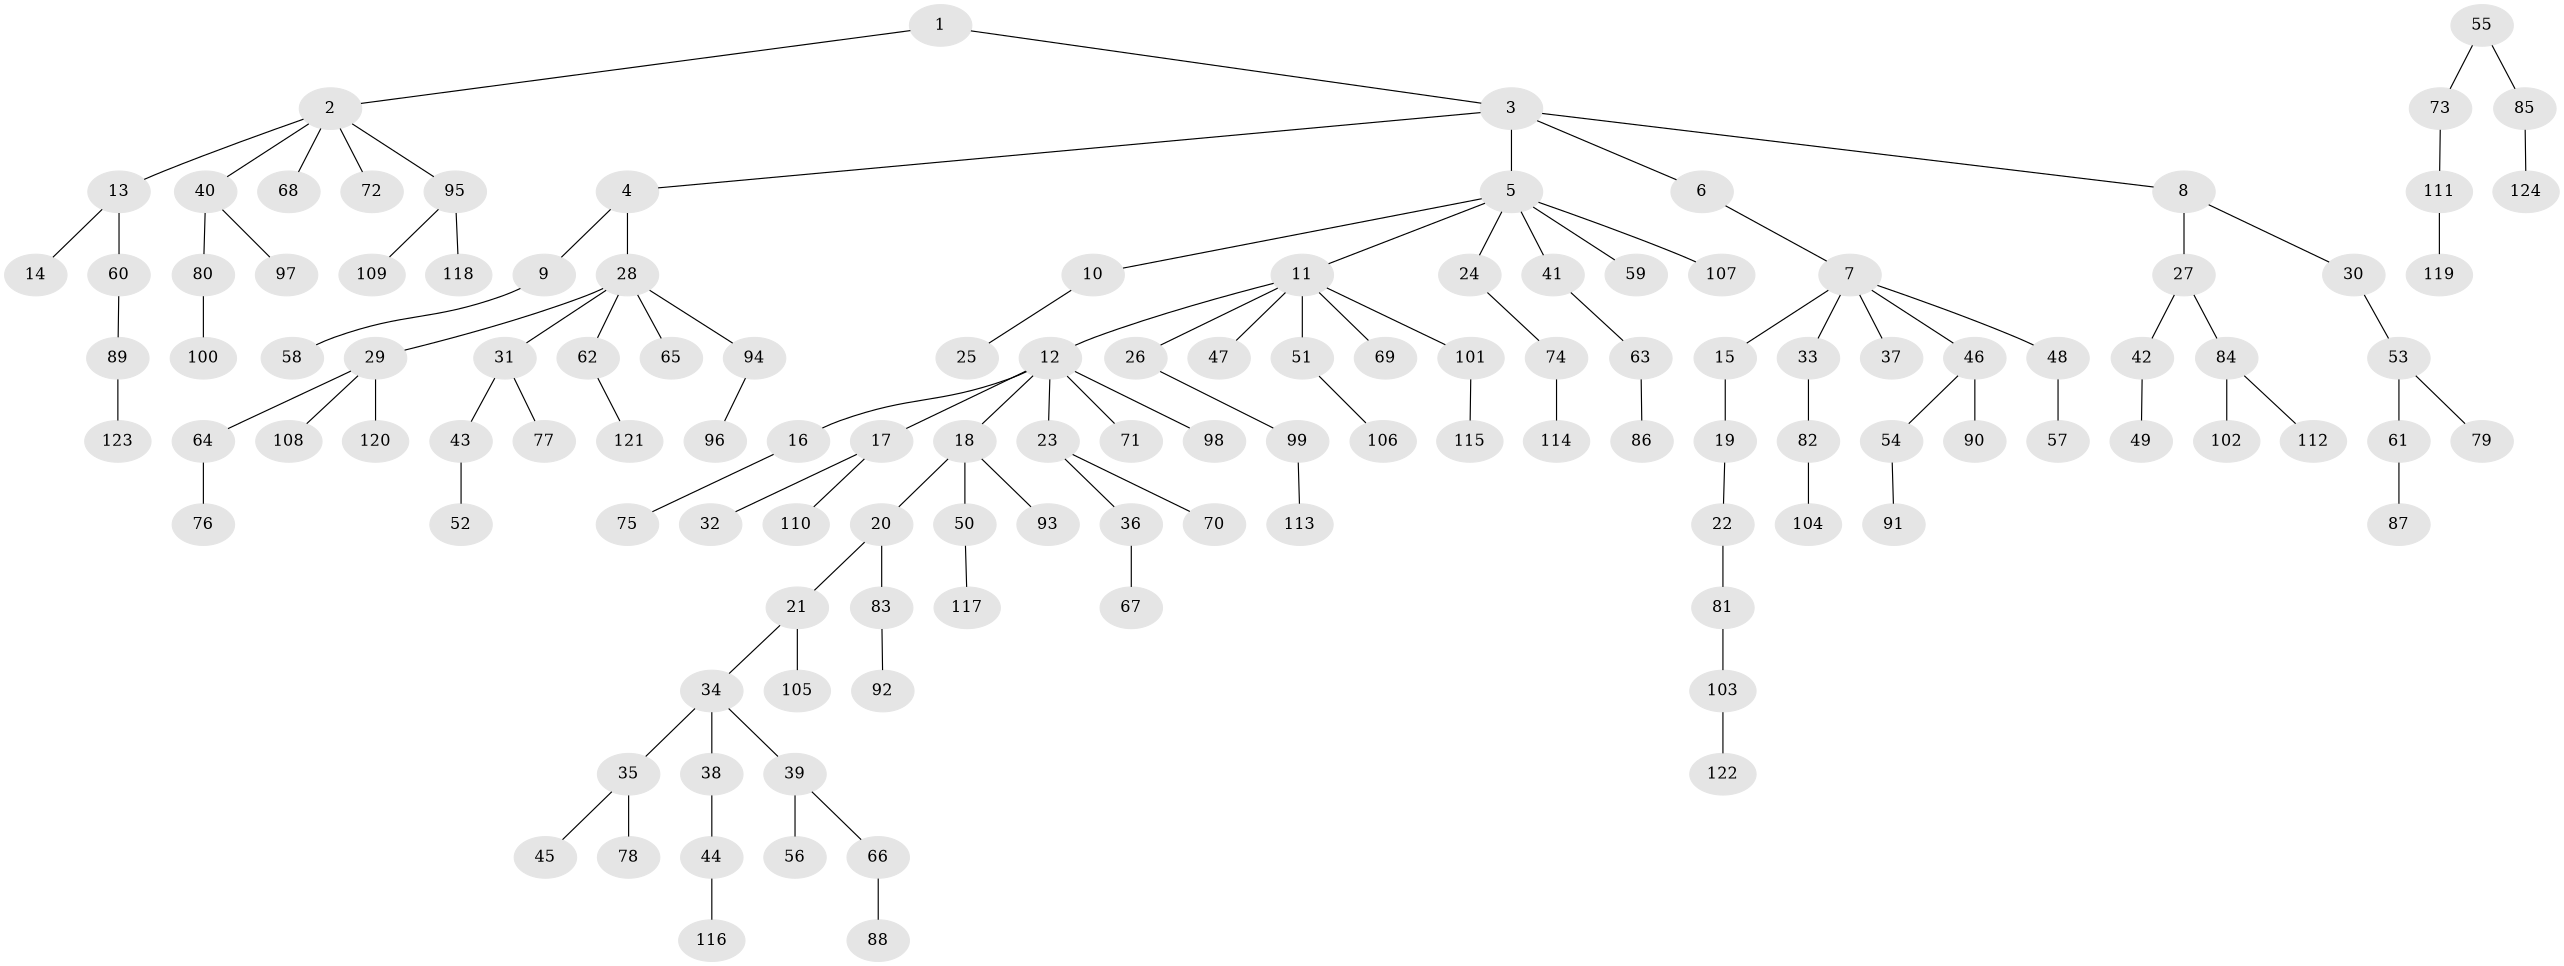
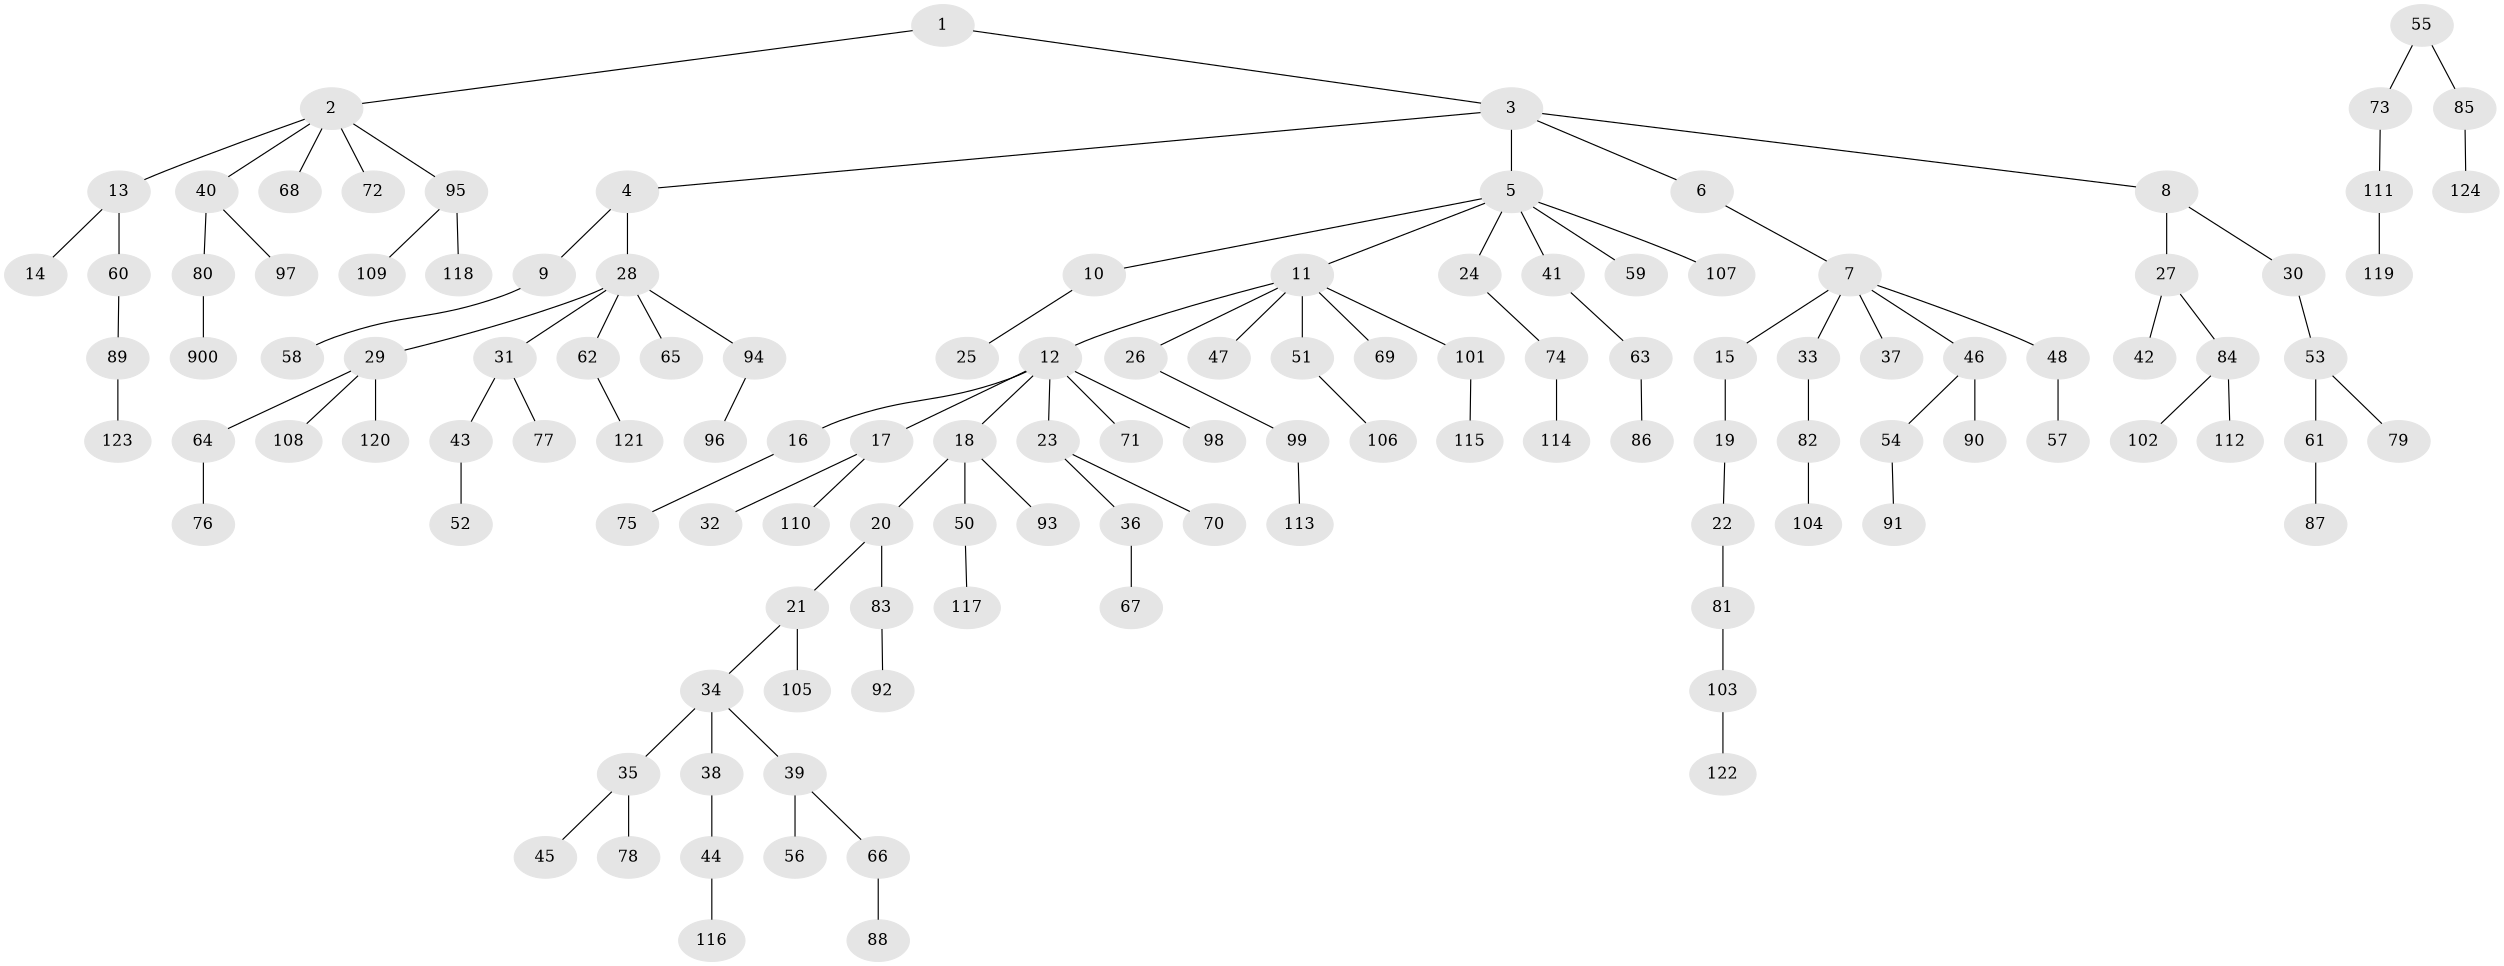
node "100": label "100" -> "900"
node "49": removed
